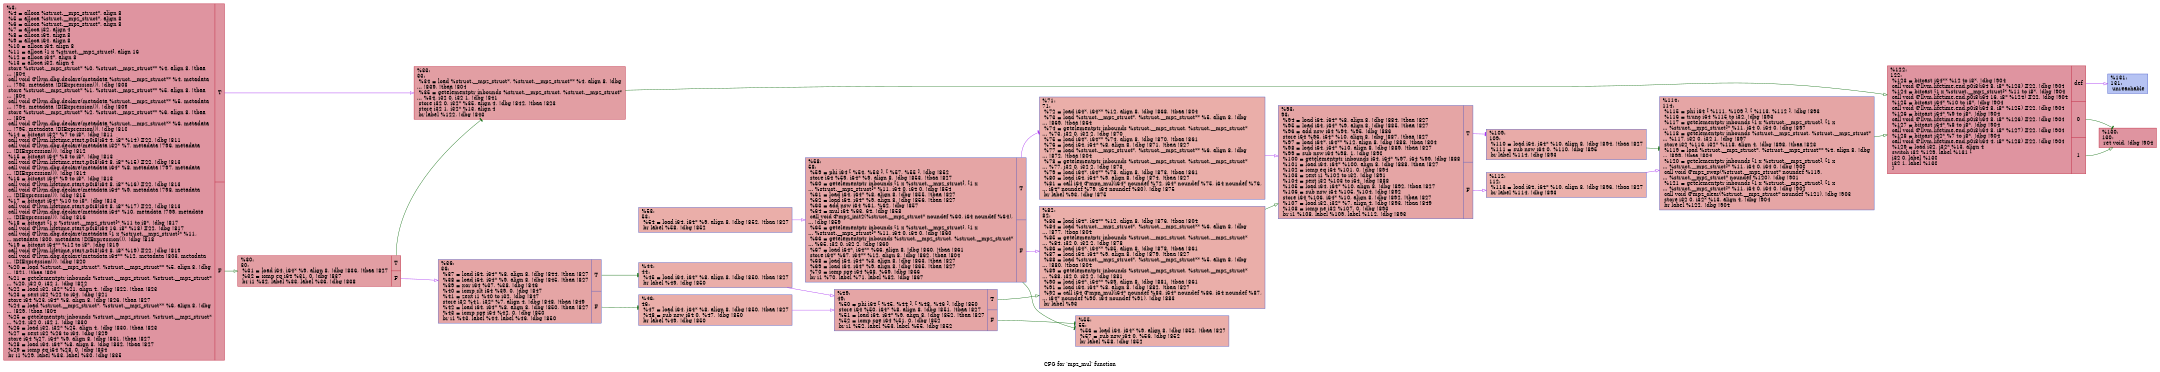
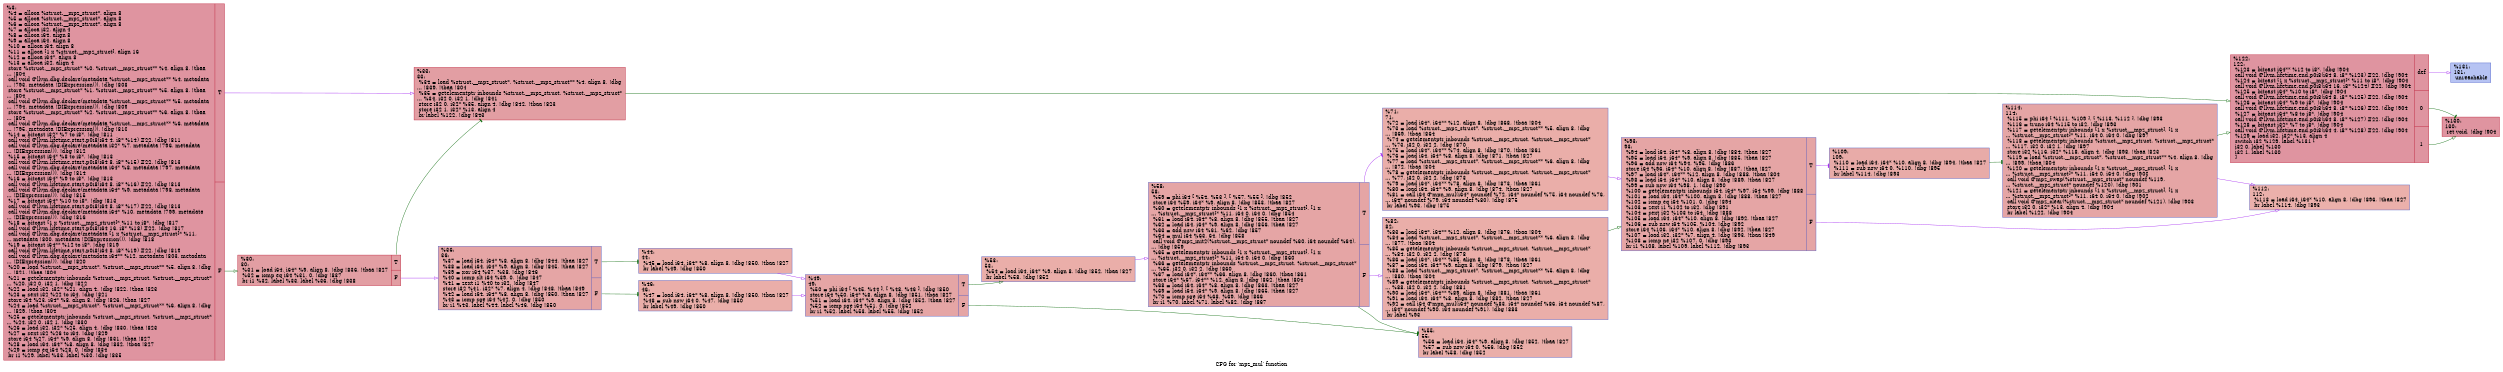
edge "%112:" -> "%114:": reversed
edge "%49:" -> "%82:": now "%49:" -> "%53:"
